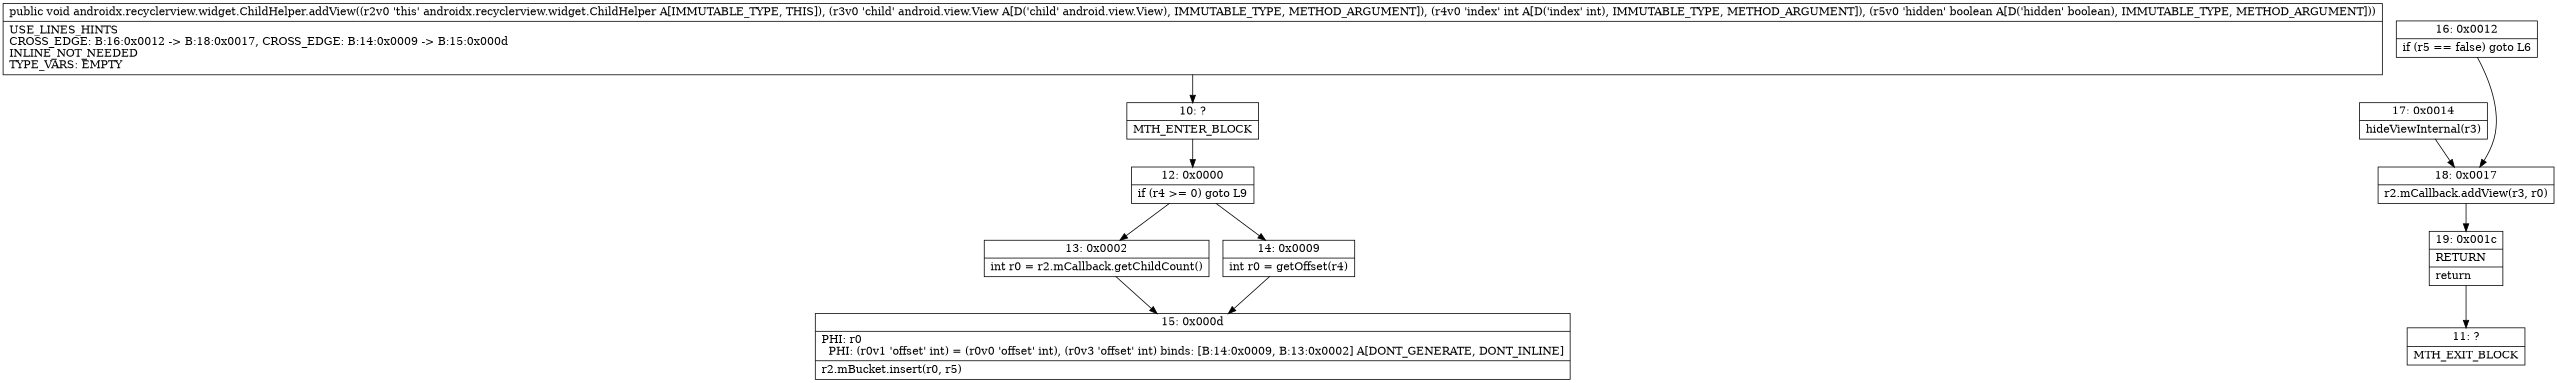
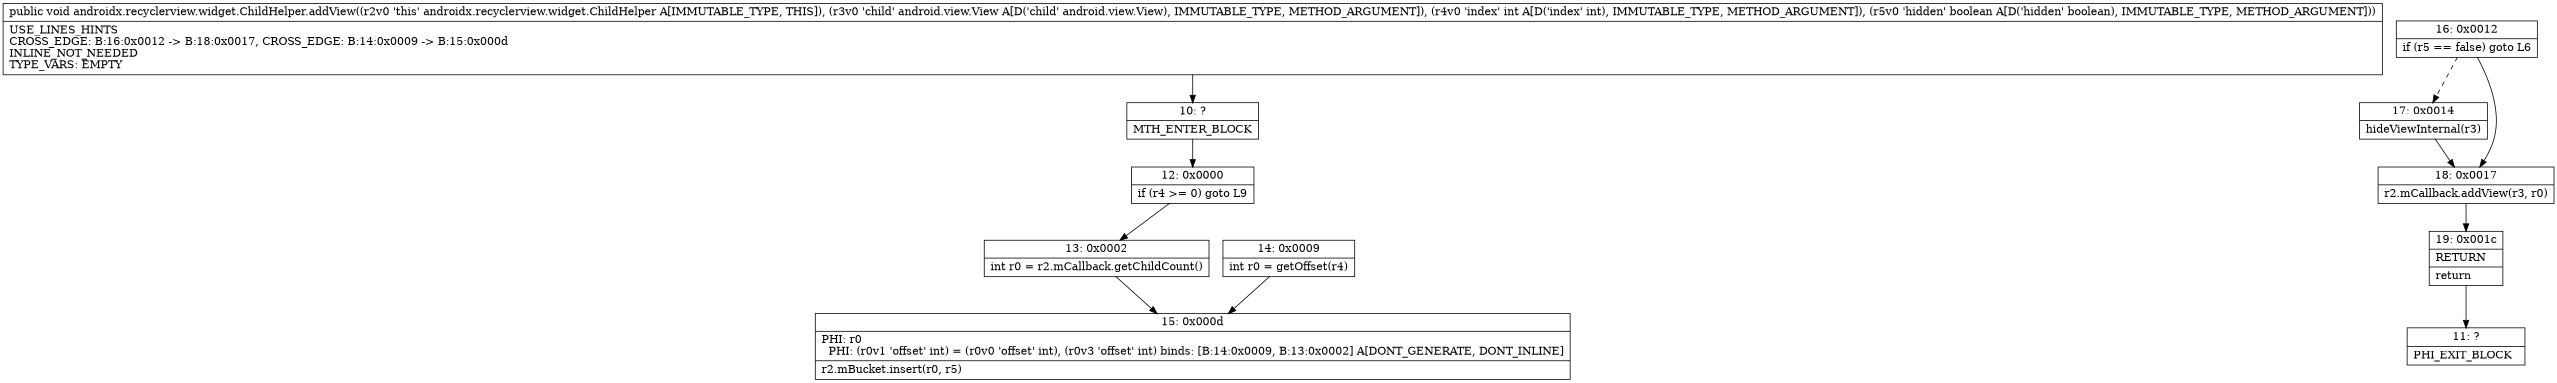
edge "16: 0x0012" -> "17: 0x0014": added
edge "12: 0x0000" -> "14: 0x0009": removed
node "11: ?": text "MTH_EXIT_BLOCK" -> "PHI_EXIT_BLOCK"
